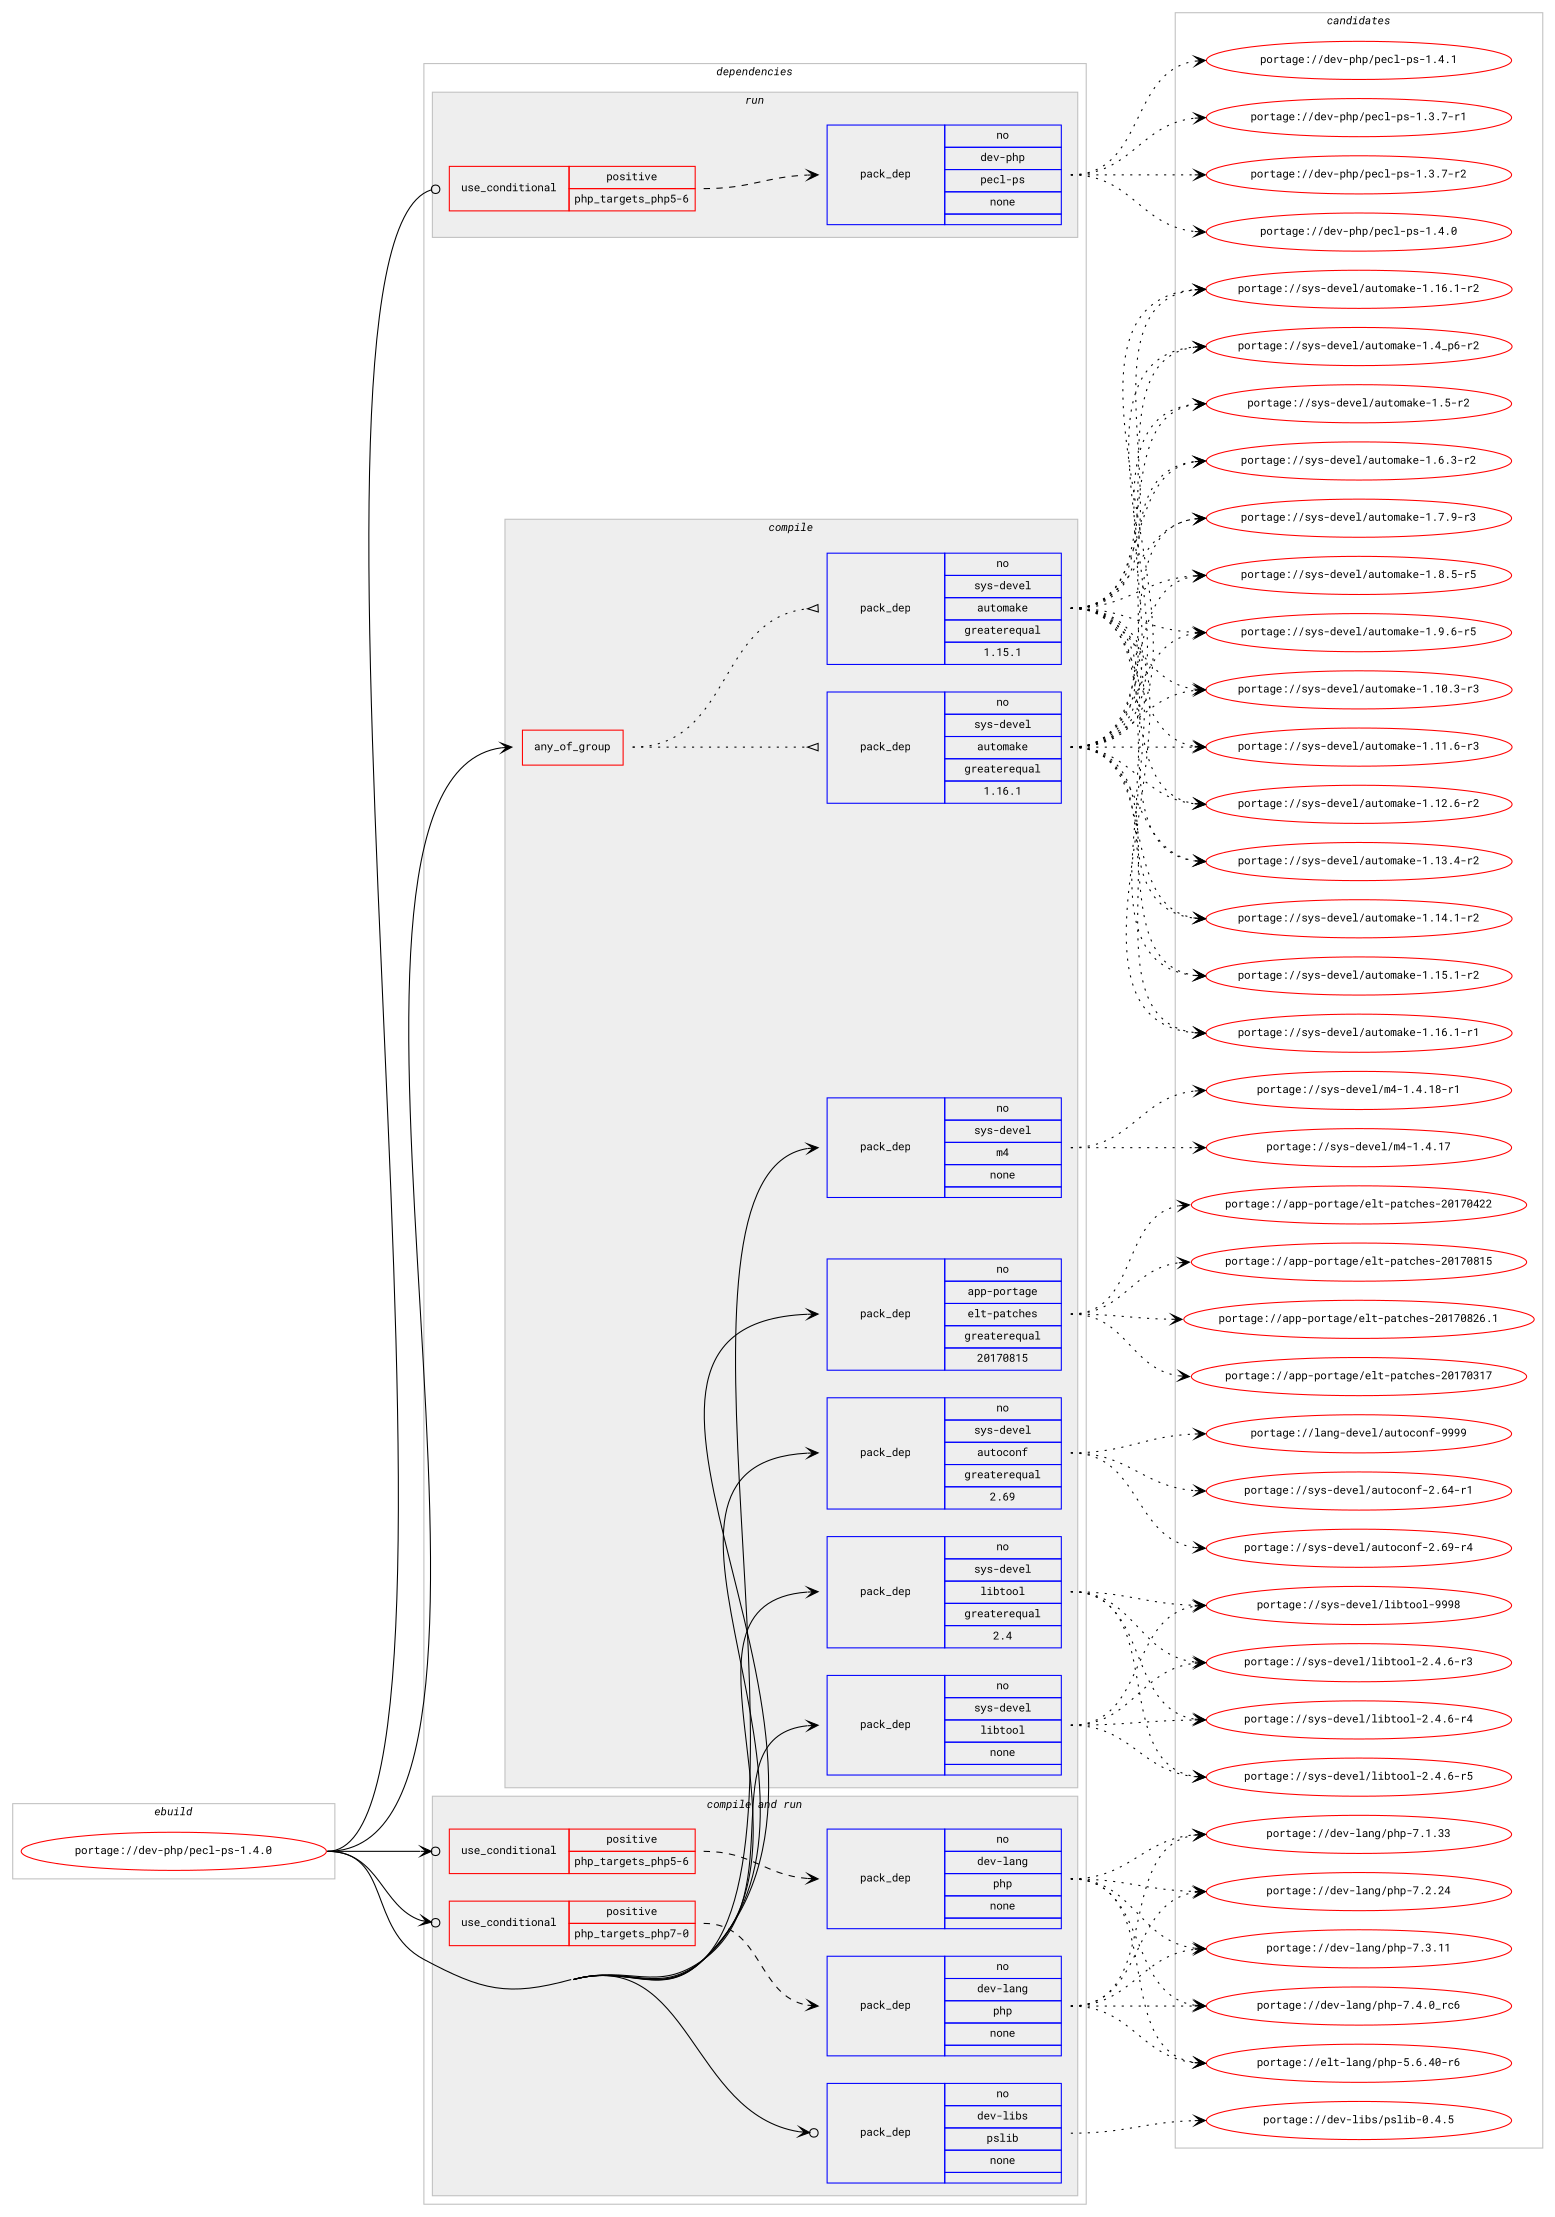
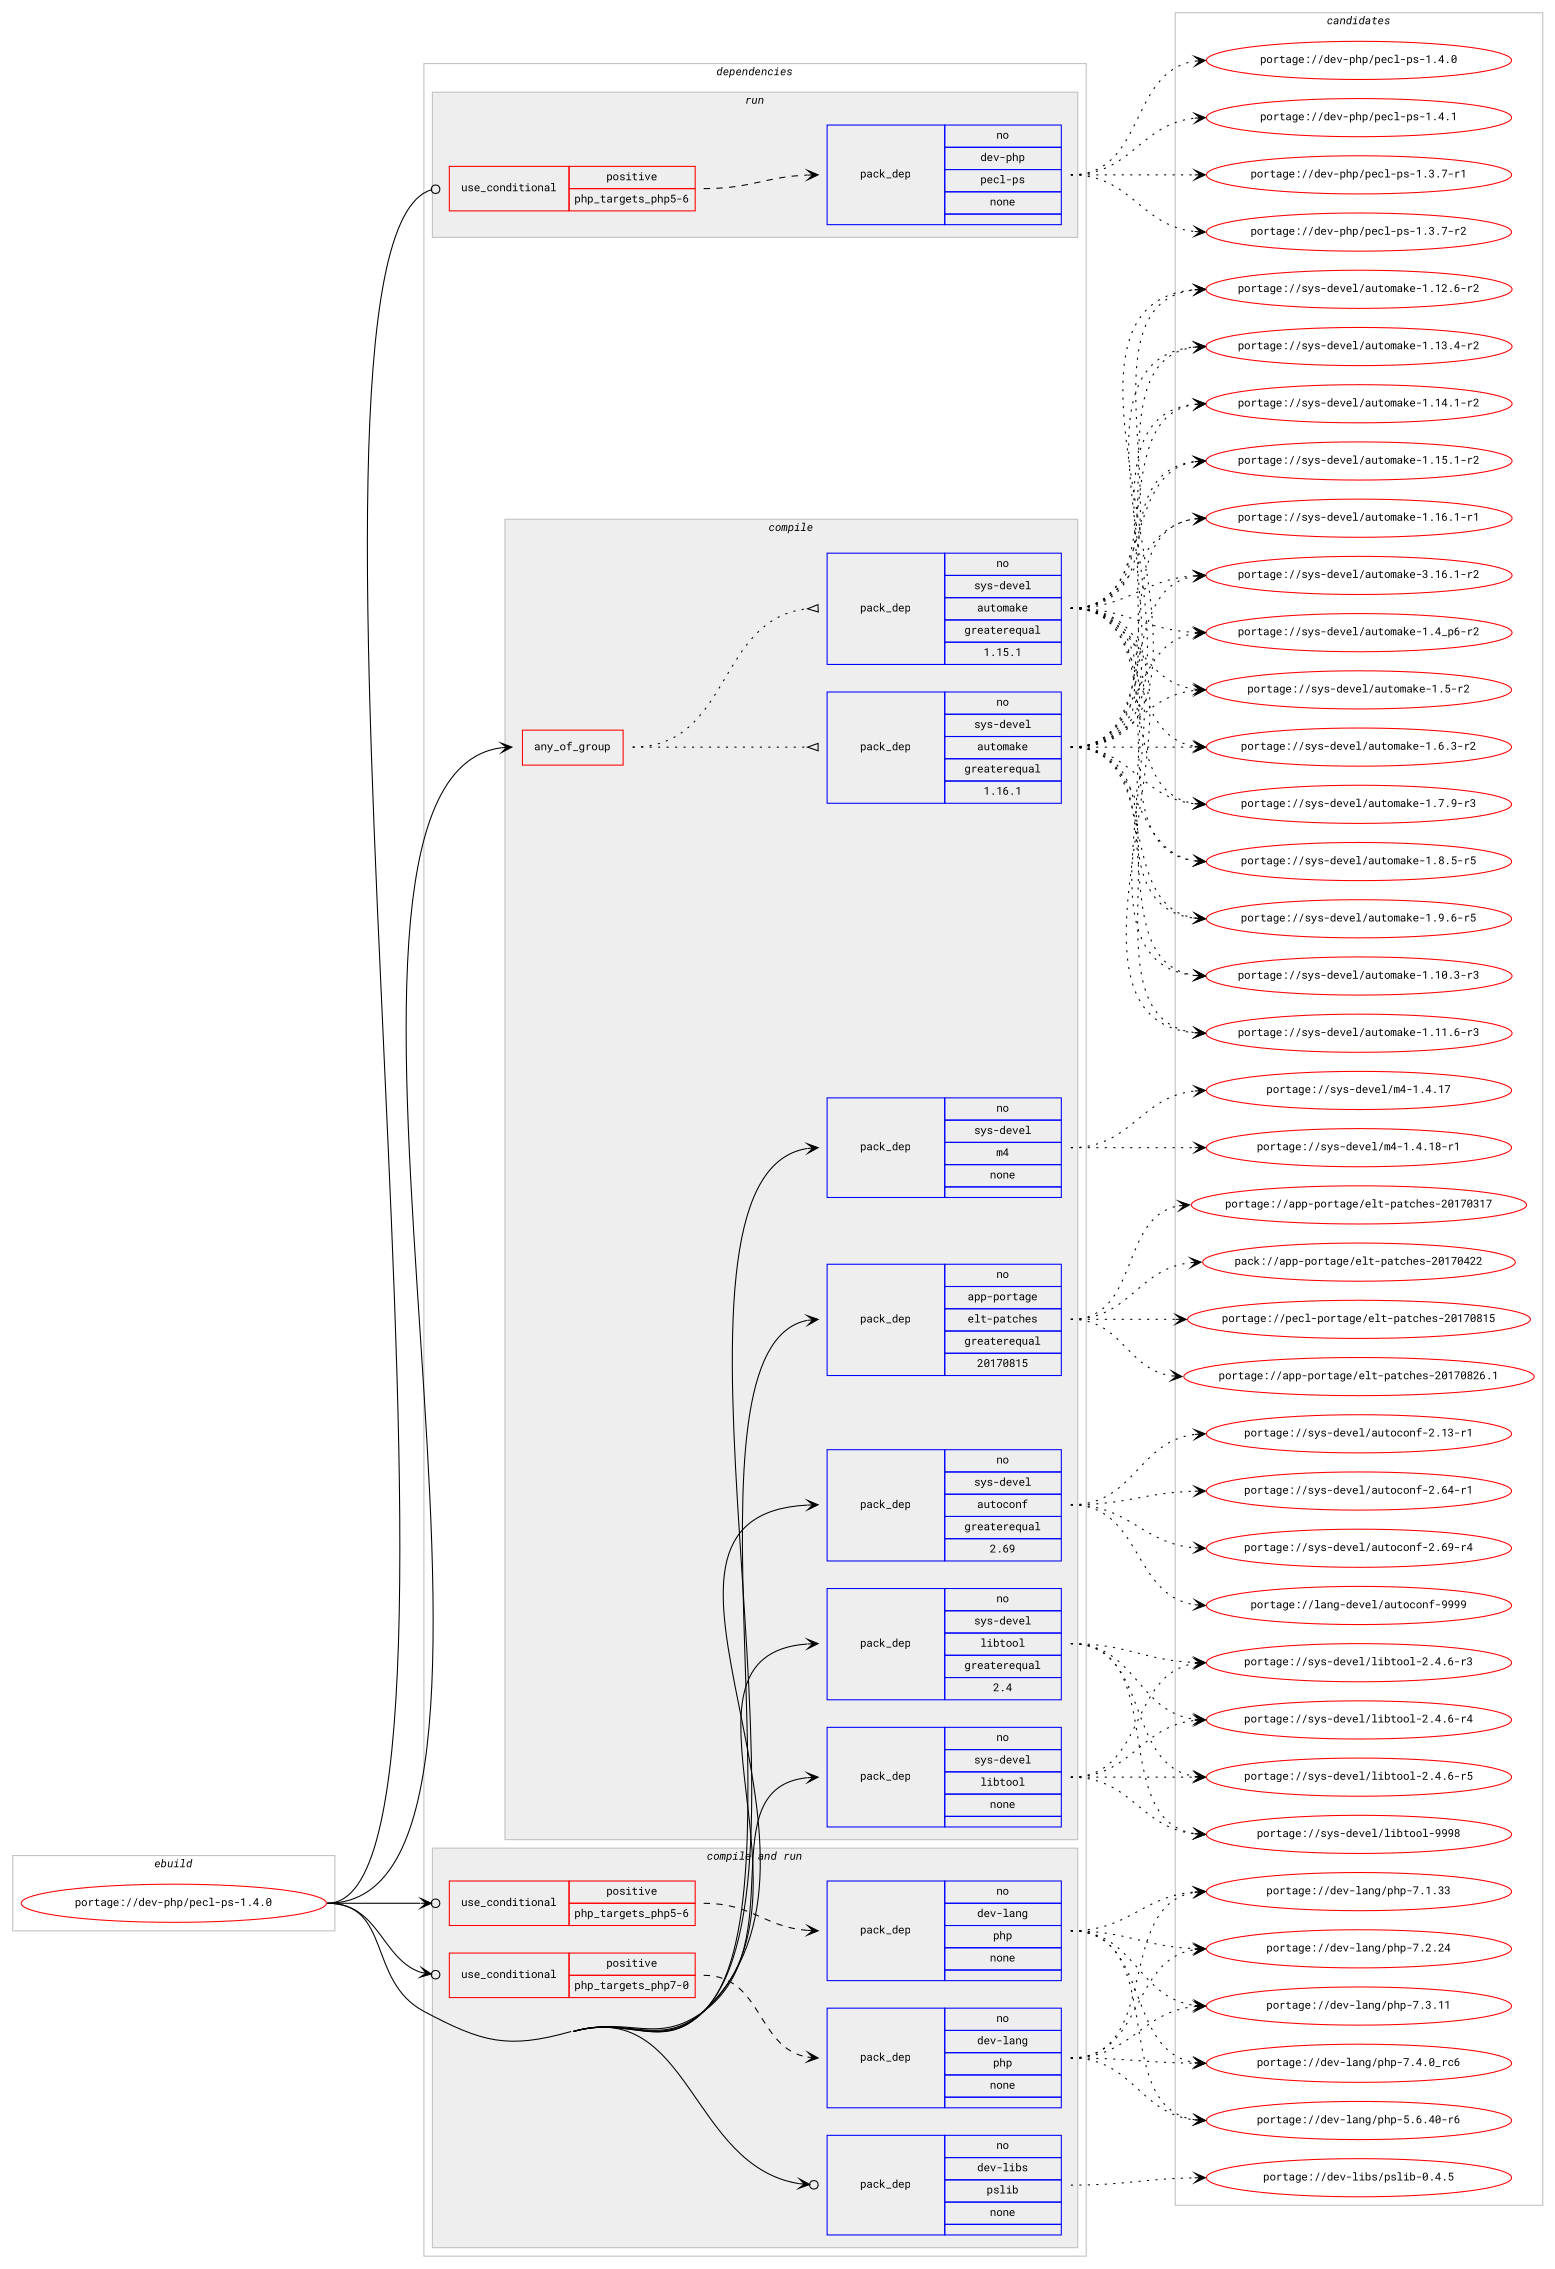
node "portage://sys-devel/automake-1.16.1-r2": label "portage://sys-devel/automake-1.16.1-r2" -> "portage://sys-devel/automake-3.16.1-r2"
node "portage://app-portage/elt-patches-20170422": label "portage://app-portage/elt-patches-20170422" -> "pack://app-portage/elt-patches-20170422"
node "portage://app-portage/elt-patches-20170815": label "portage://app-portage/elt-patches-20170815" -> "portage://pecl-portage/elt-patches-20170815"
node "portage://sys-devel/autoconf-2.13-r1": added
node "portage://elt-lang/php-5.6.40-r6": label "portage://elt-lang/php-5.6.40-r6" -> "portage://dev-lang/php-5.6.40-r6"
